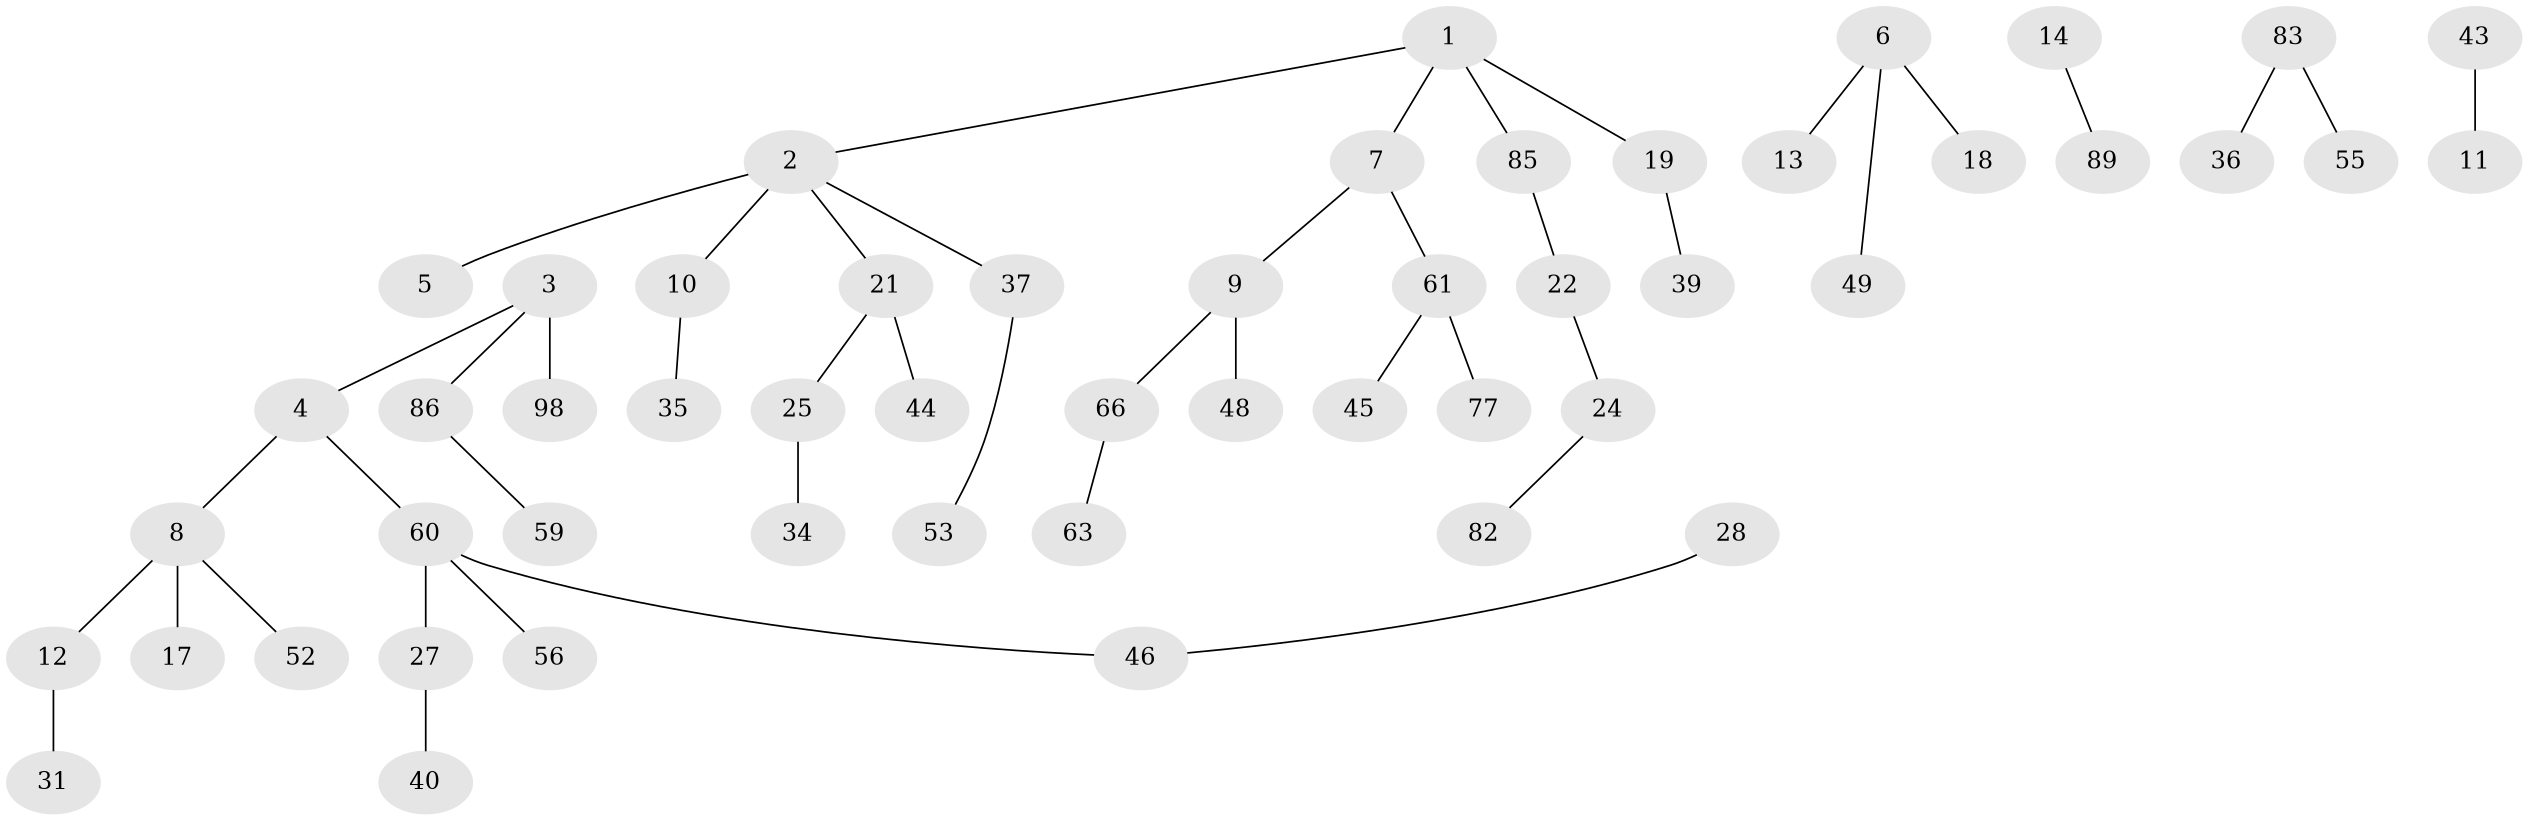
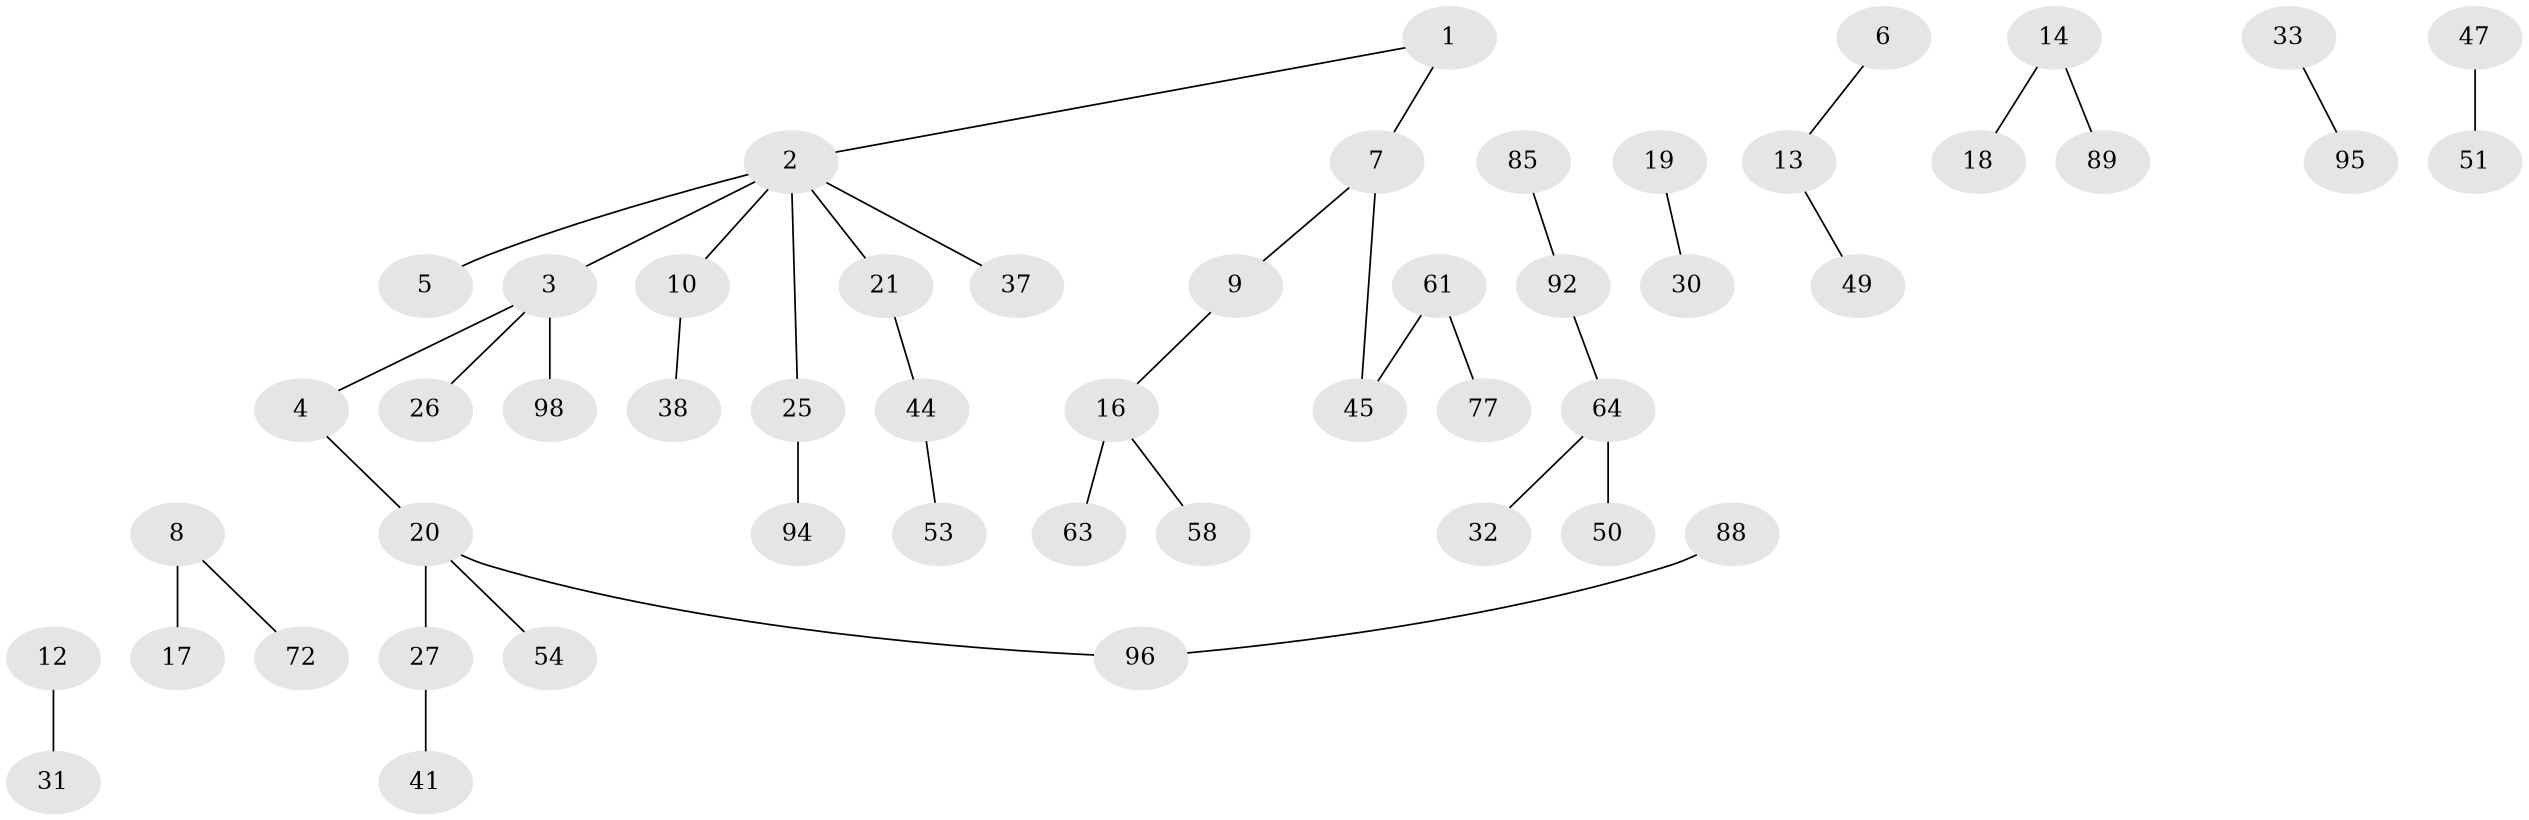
node "83": label "83" -> "33"
node "43": label "43" -> "47"
edge "1" -- "85": removed
edge "1" -- "19": removed
edge "6" -- "18": now "14" -- "18"
edge "6" -- "49": now "13" -- "49"
node "36": removed
node "55": label "55" -> "95"
node "11": label "11" -> "51"
edge "2" -- "3": added
edge "7" -- "61": now "7" -- "45"
node "22": label "22" -> "92"
node "39": label "39" -> "30"
edge "21" -- "25": now "2" -- "25"
node "86": label "86" -> "26"
node "35": label "35" -> "38"
node "66": label "66" -> "16"
node "48": removed
node "24": label "24" -> "64"
edge "37" -- "53": now "44" -- "53"
edge "4" -- "8": removed
node "60": label "60" -> "20"
node "59": removed
node "34": label "34" -> "94"
node "58": added
node "82": label "82" -> "32"
node "50": added
node "28": label "28" -> "88"
edge "8" -- "12": removed
node "52": label "52" -> "72"
node "56": label "56" -> "54"
node "46": label "46" -> "96"
node "40": label "40" -> "41"
